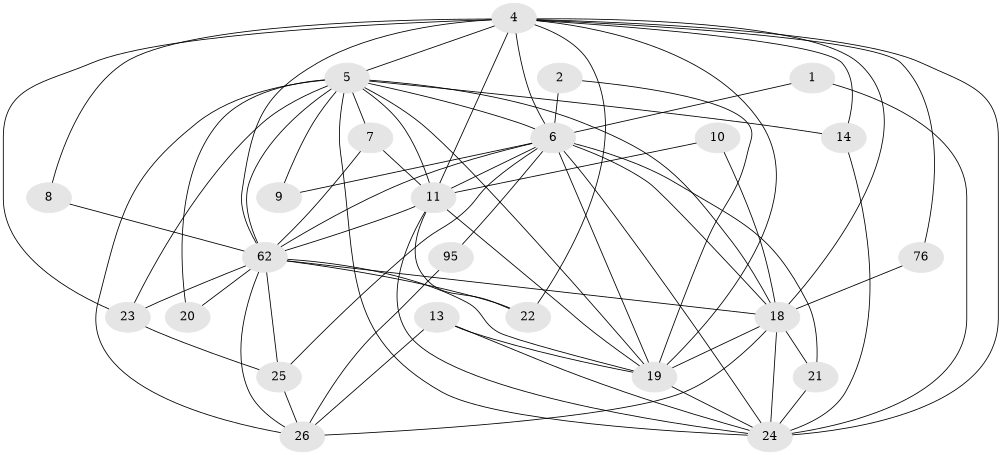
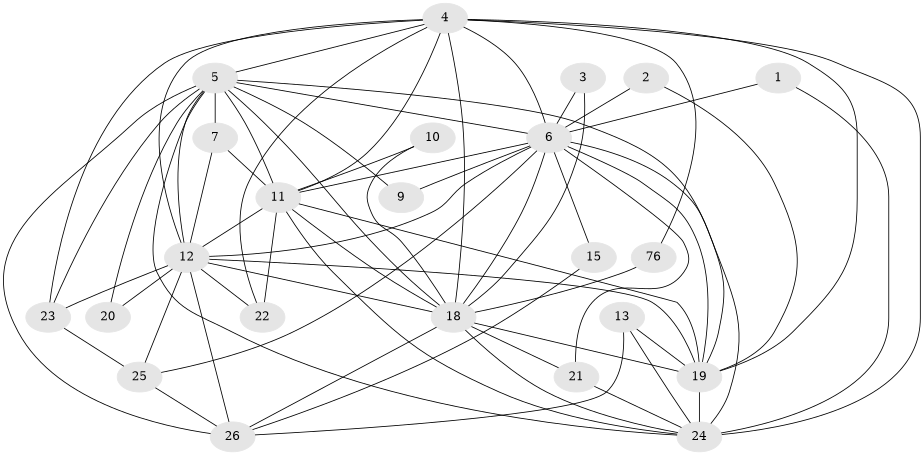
node "3": added
node "14": removed
node "8": removed
node "62": label "62" -> "12"
node "95": label "95" -> "15"
edge "11" -- "18": added
